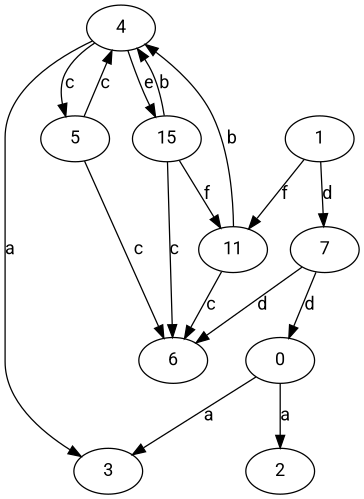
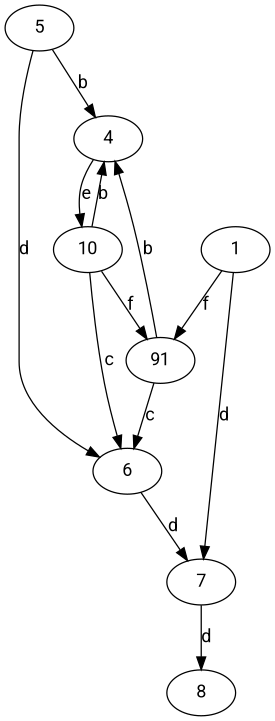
edge "4" -> "5": removed, label "c"
edge "5" -> "4": label "c" -> "b"
node "15": label "15" -> "10"
edge "5" -> "6": label "c" -> "d"
node "11": label "11" -> "91"
edge "7" -> "6": reversed
node "0": label "0" -> "8"
node "3": removed
node "2": removed
